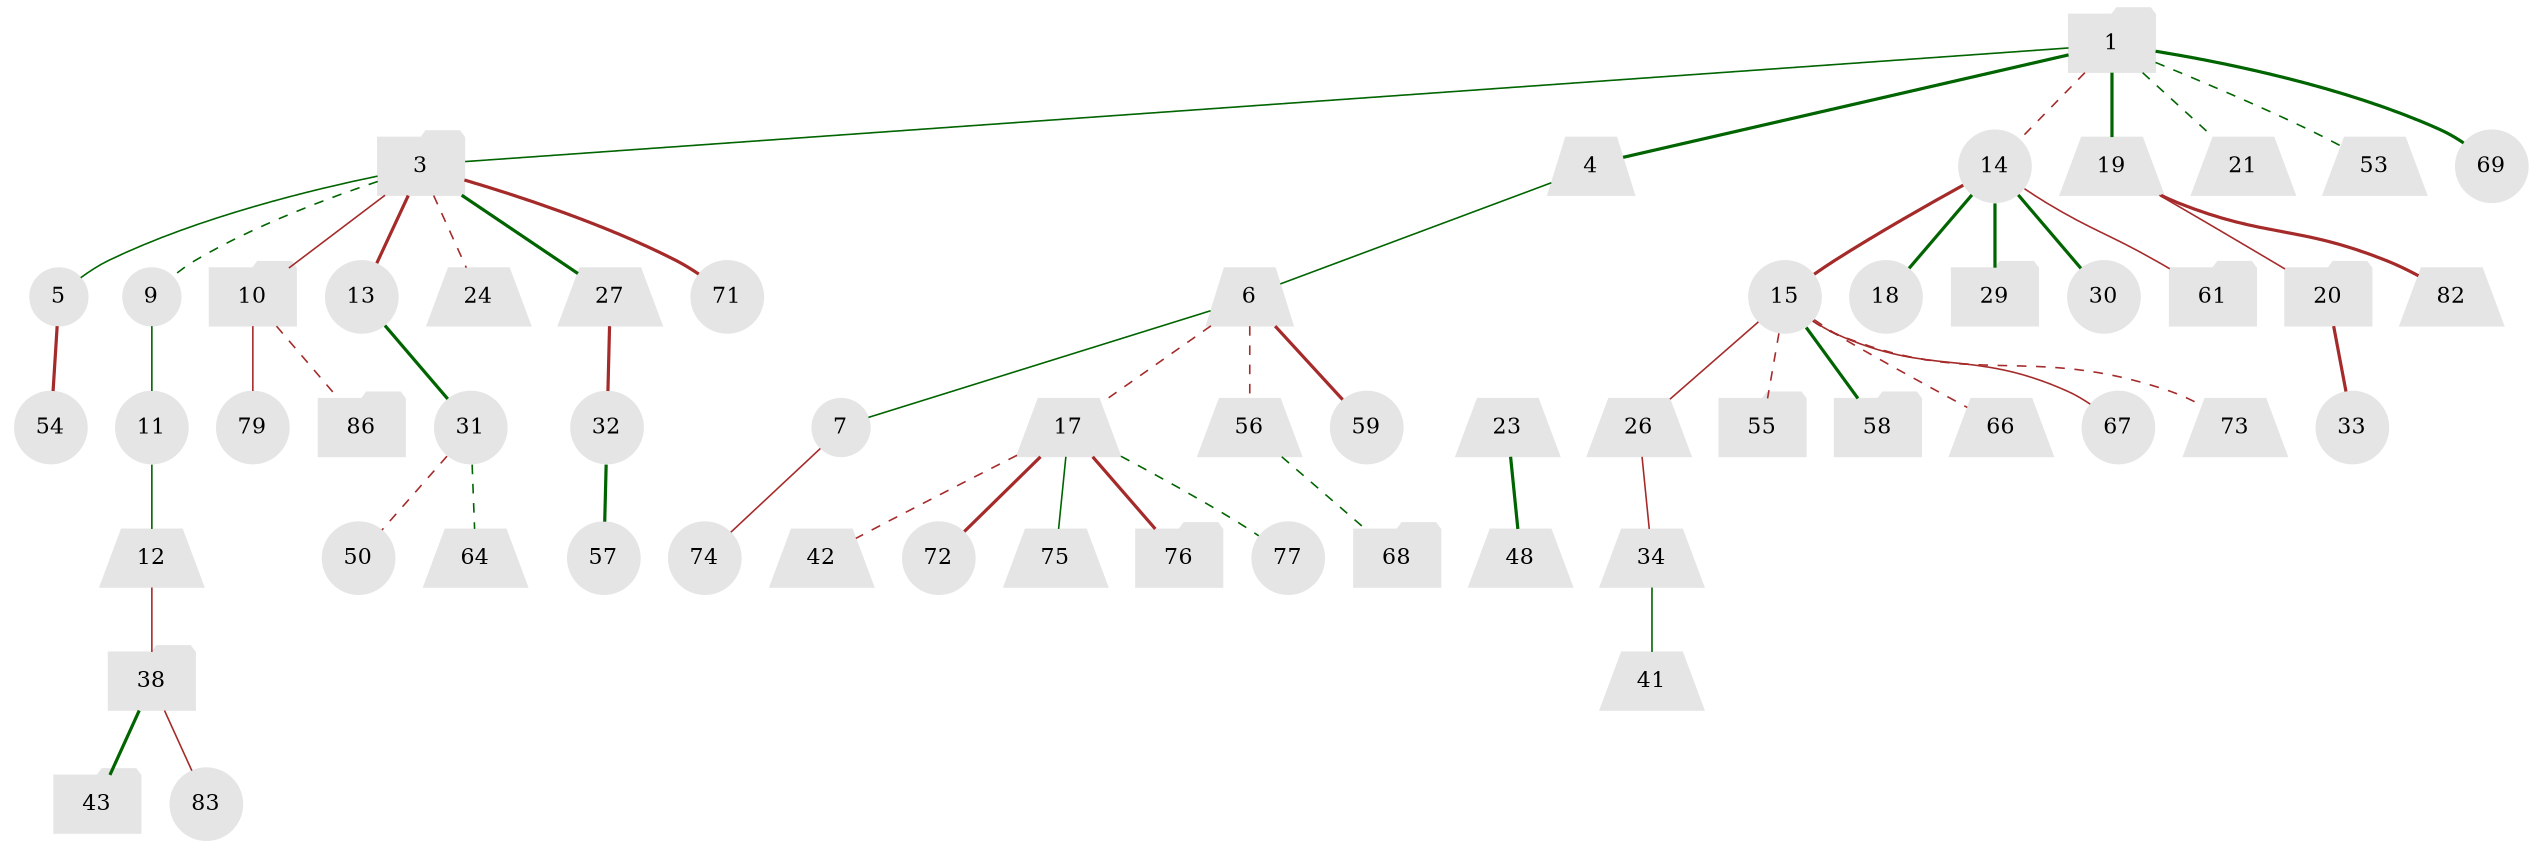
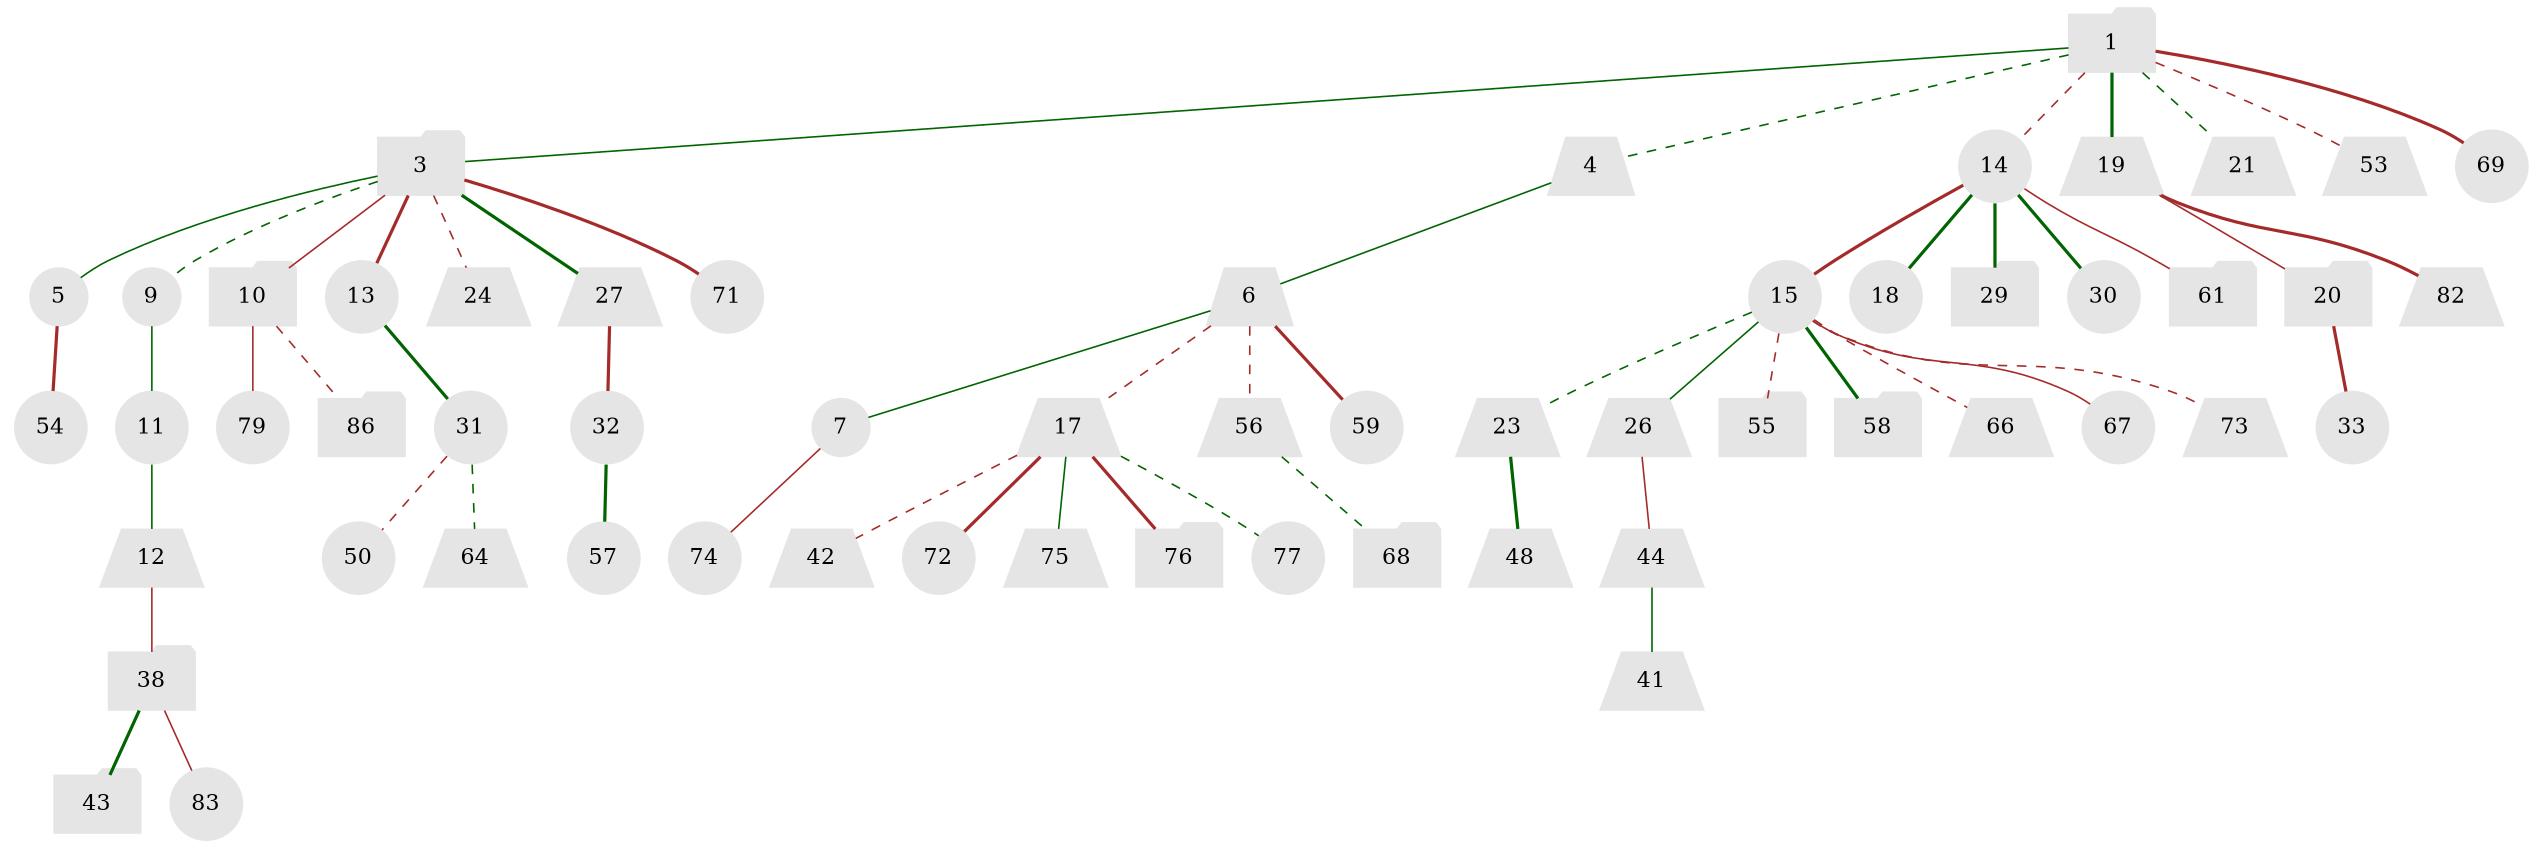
edge "1" -- "69": color darkgreen -> brown
edge "1" -- "53": color darkgreen -> brown
edge "1" -- "4": style bold -> dashed
edge "15" -- "23": added
edge "15" -- "26": color brown -> darkgreen
node "34": label "34" -> "44"
